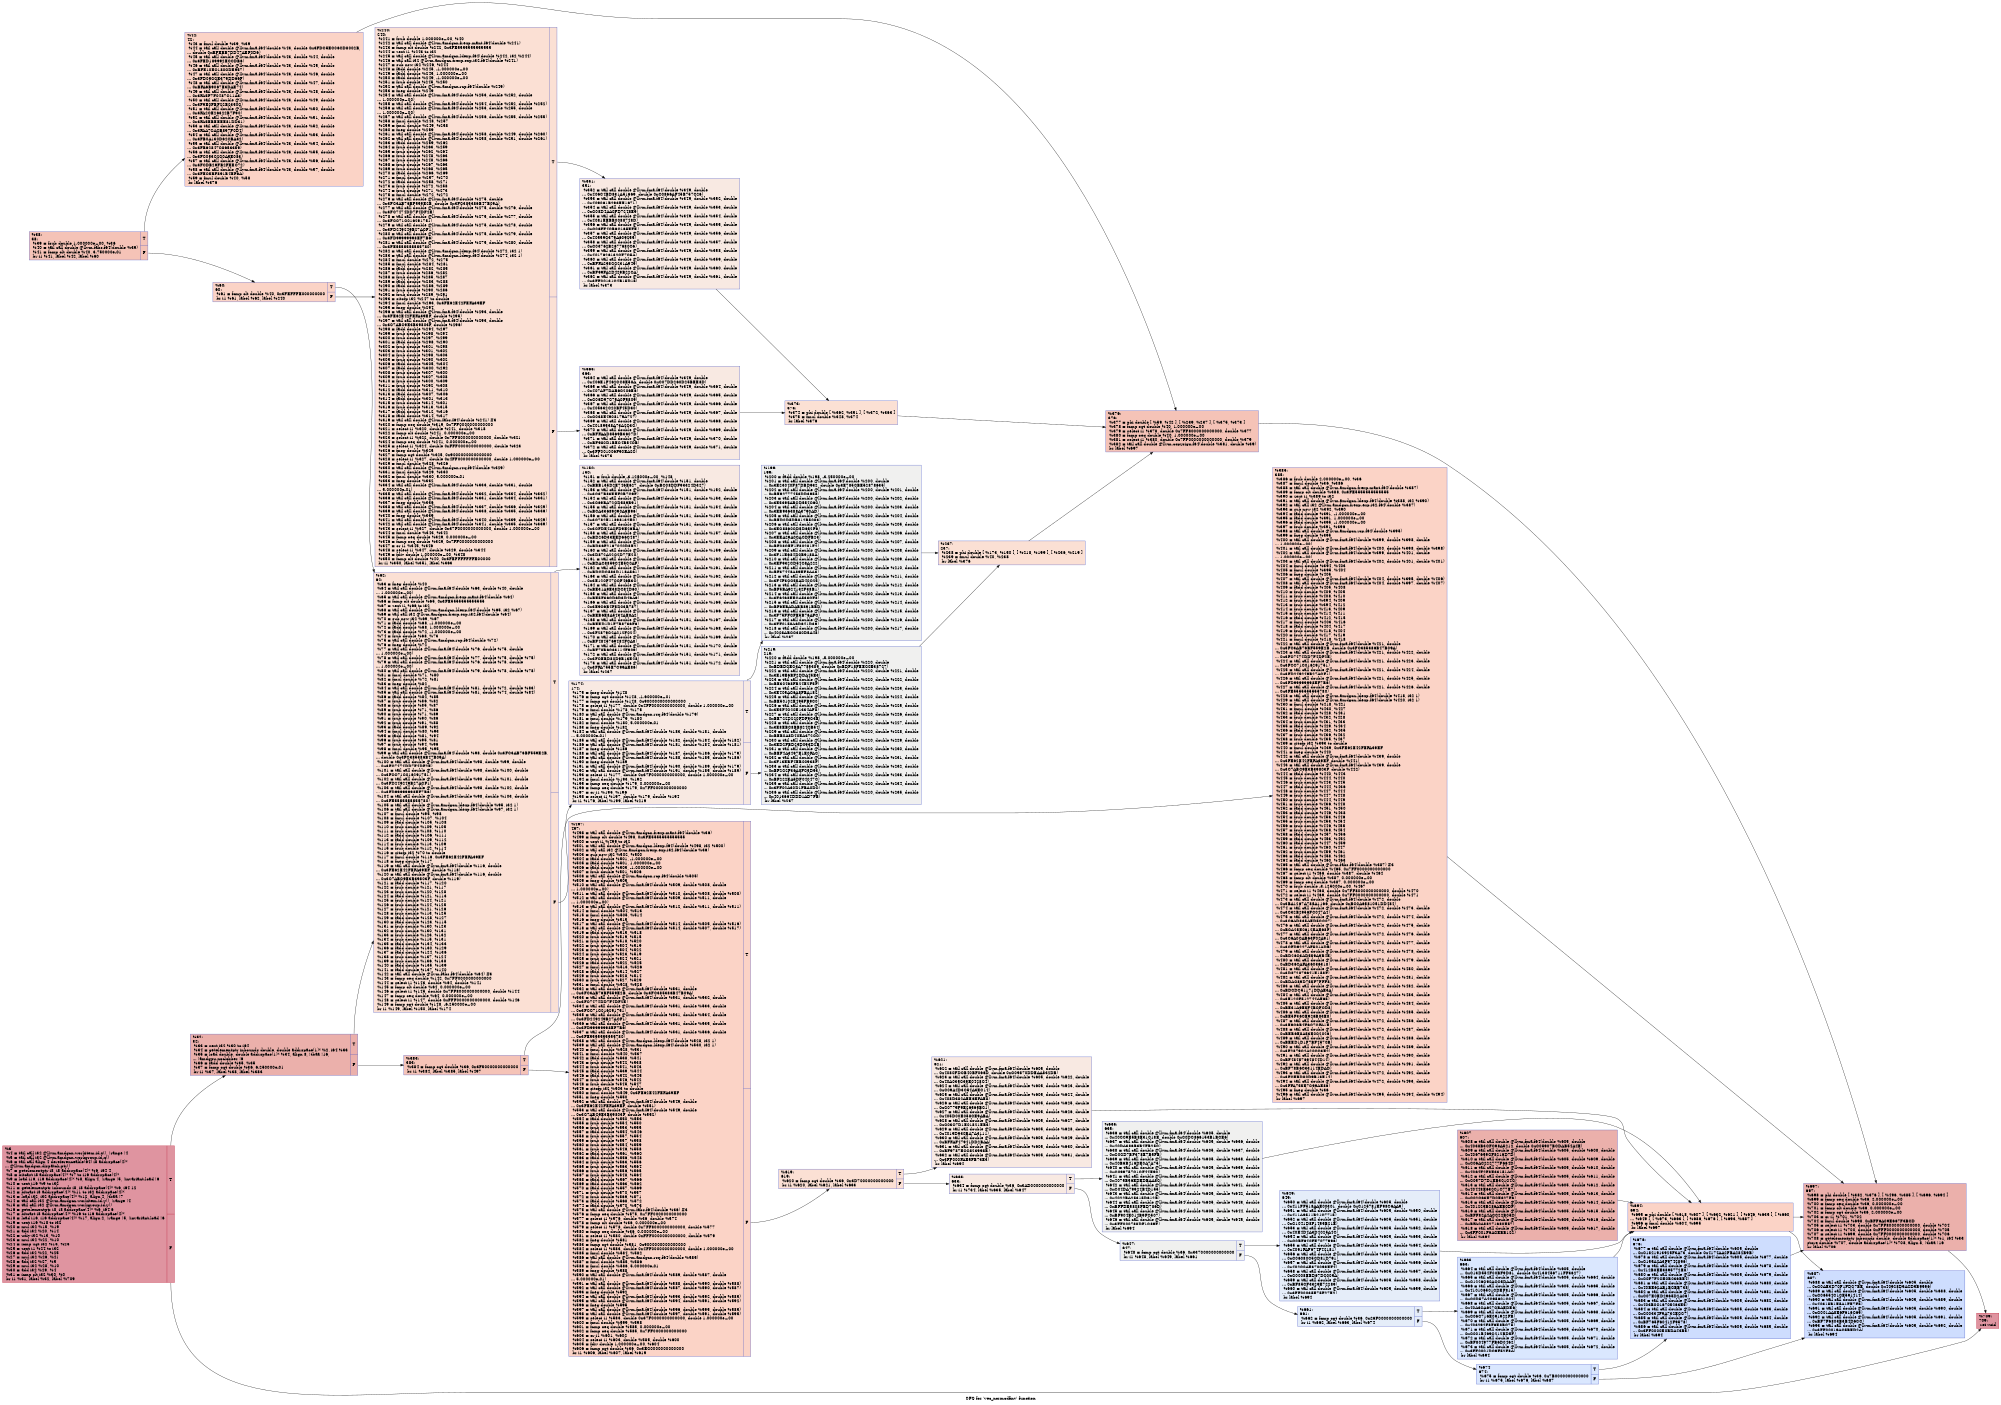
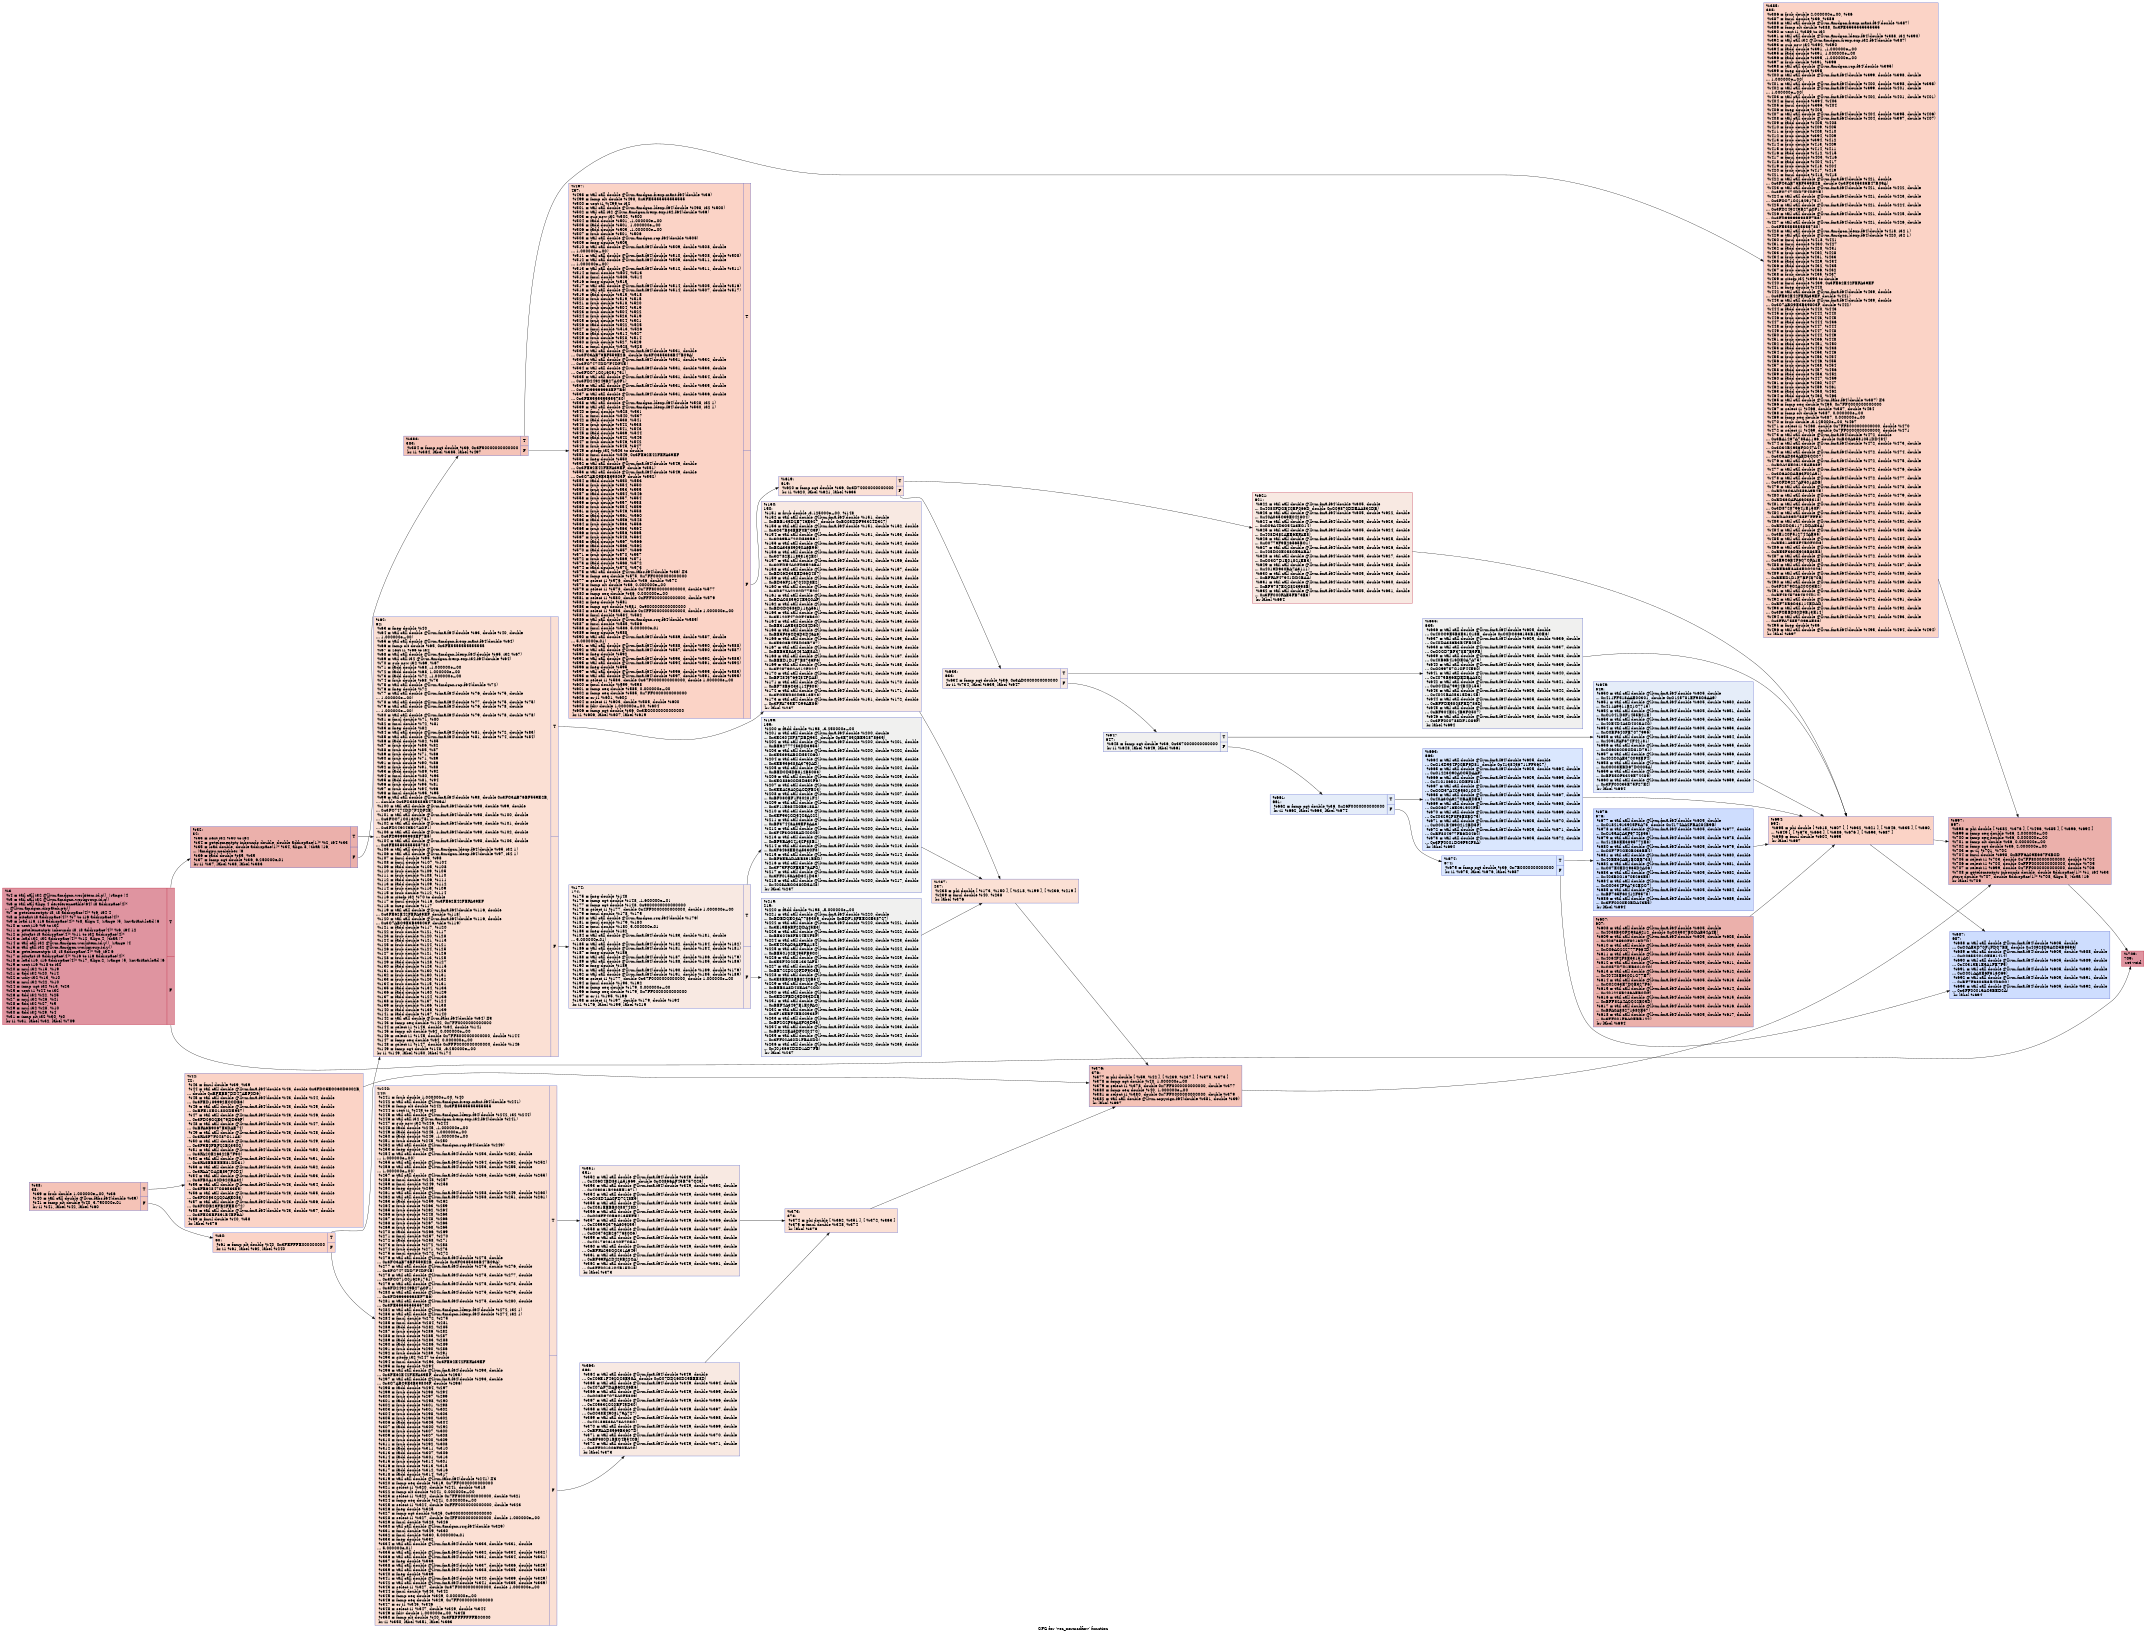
edge "%150:" -> "%237:": added
node "%621:": color #3d50c3ff -> #b70d28ff
edge "%676:" -> "%697:": now "%676:" -> "%694:"
